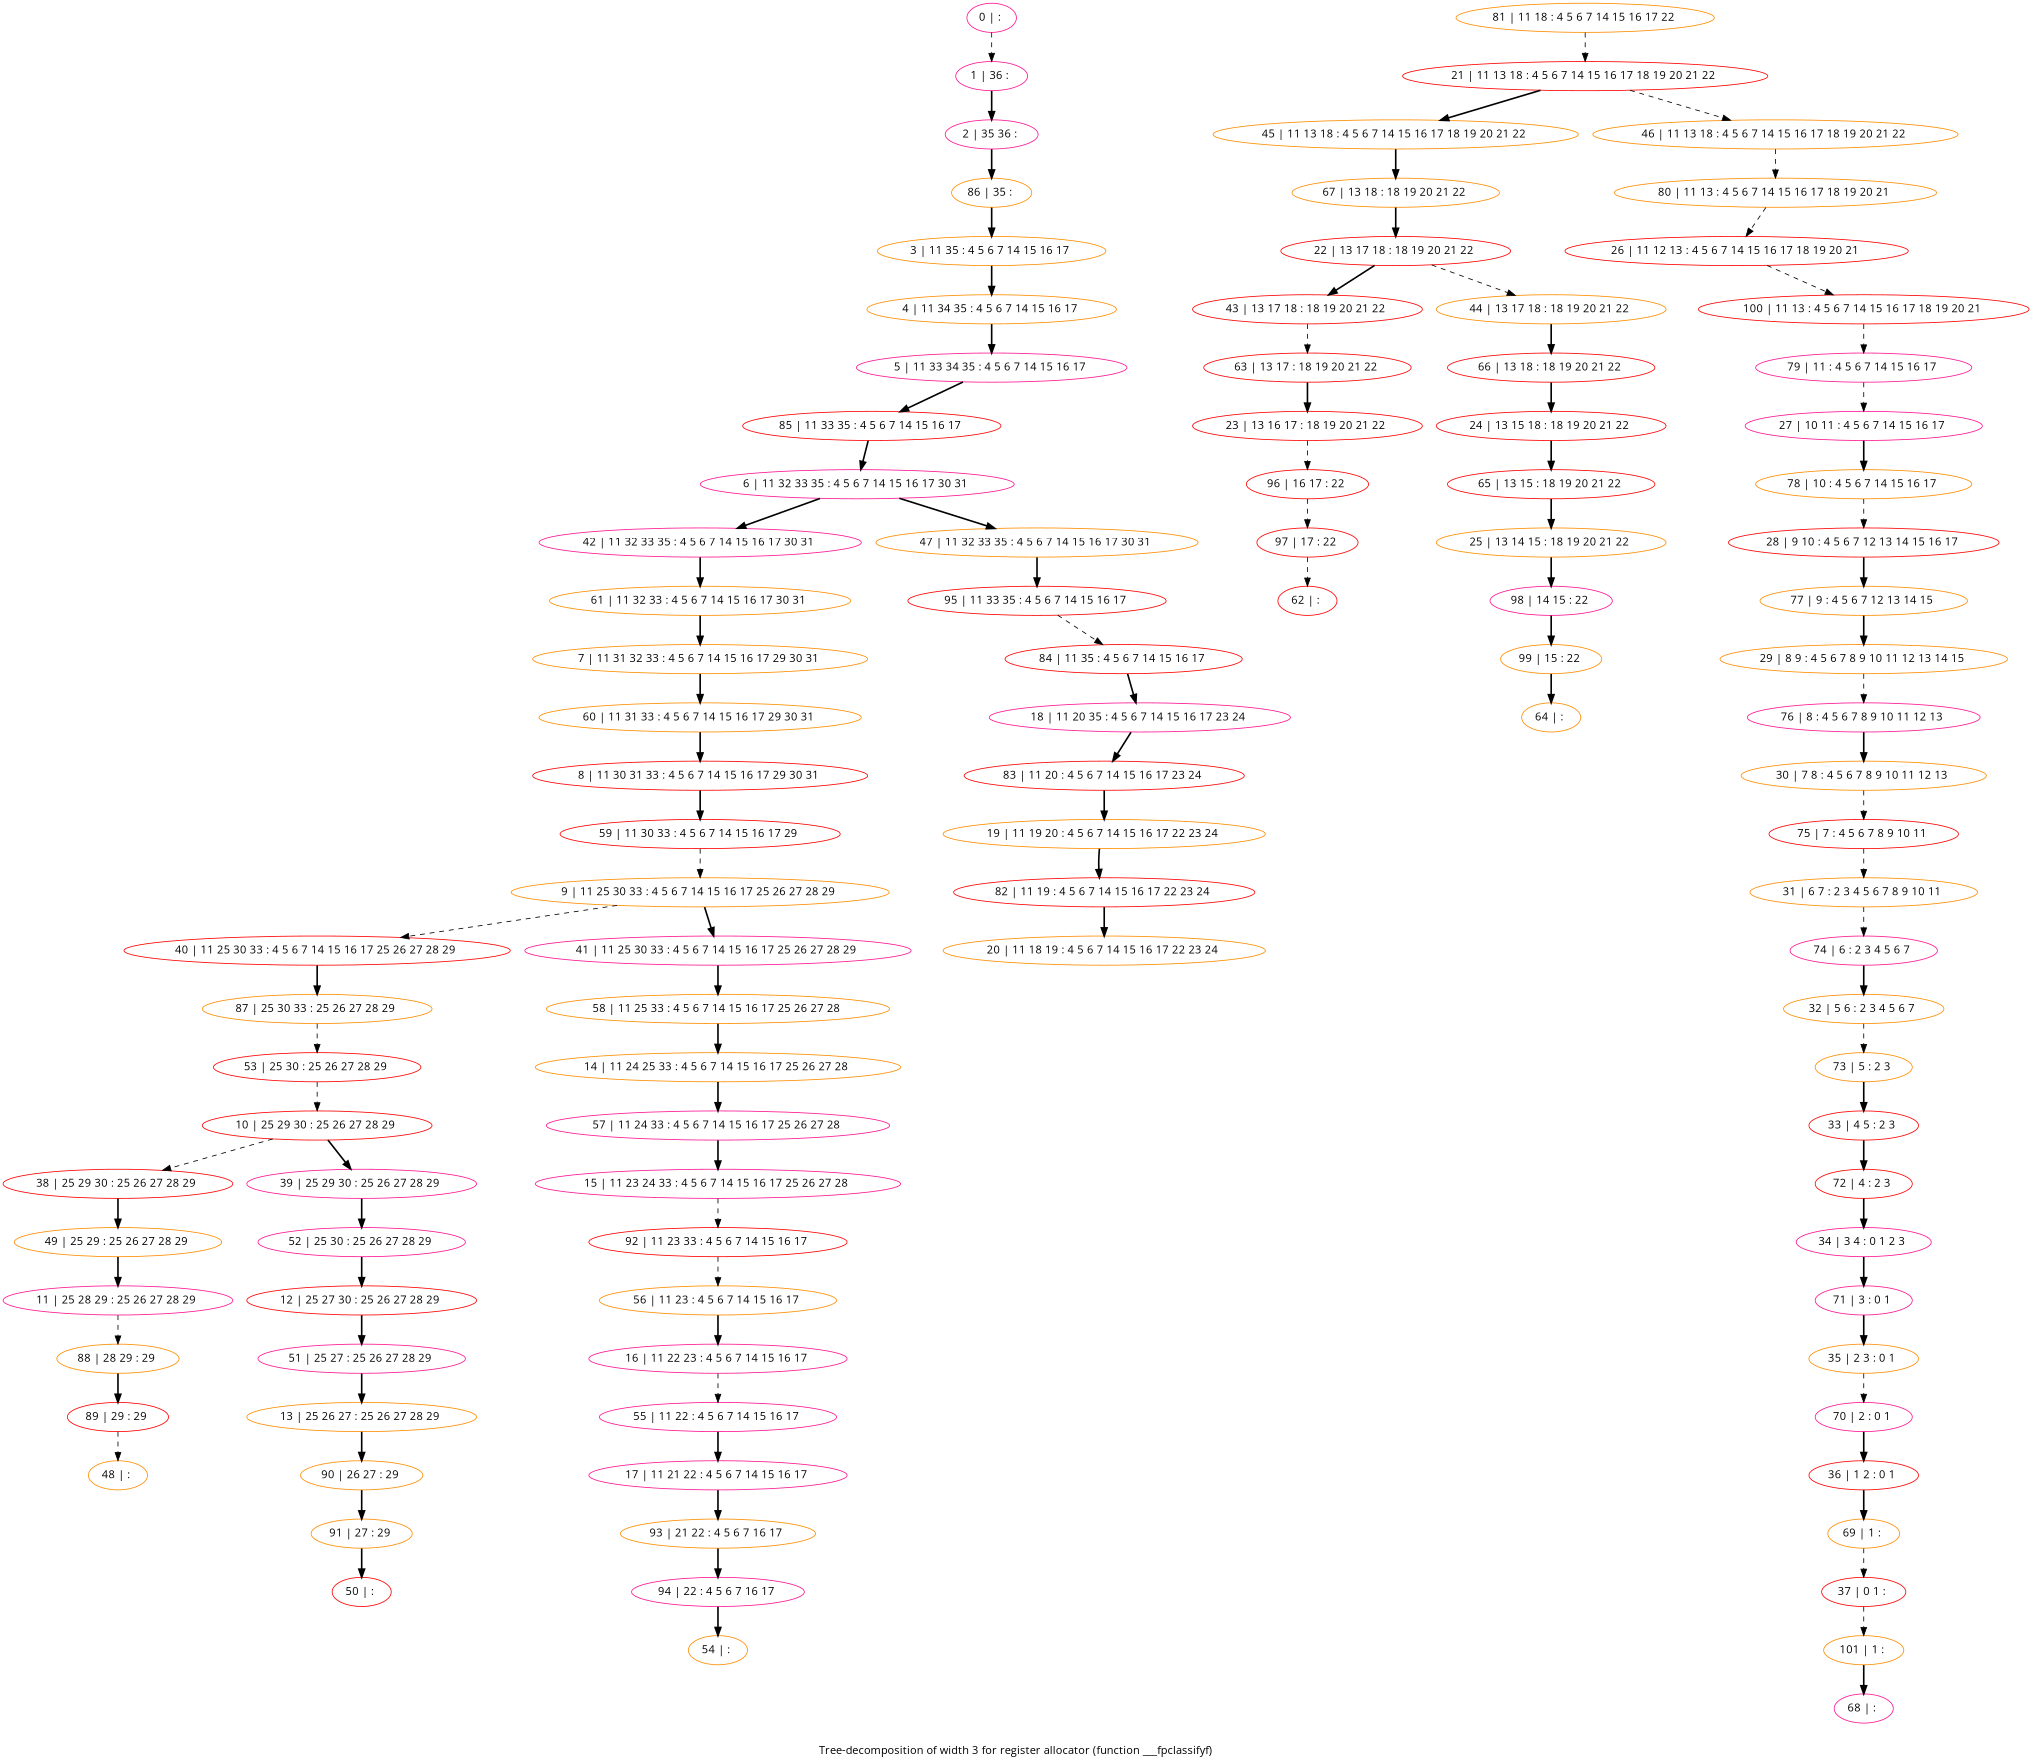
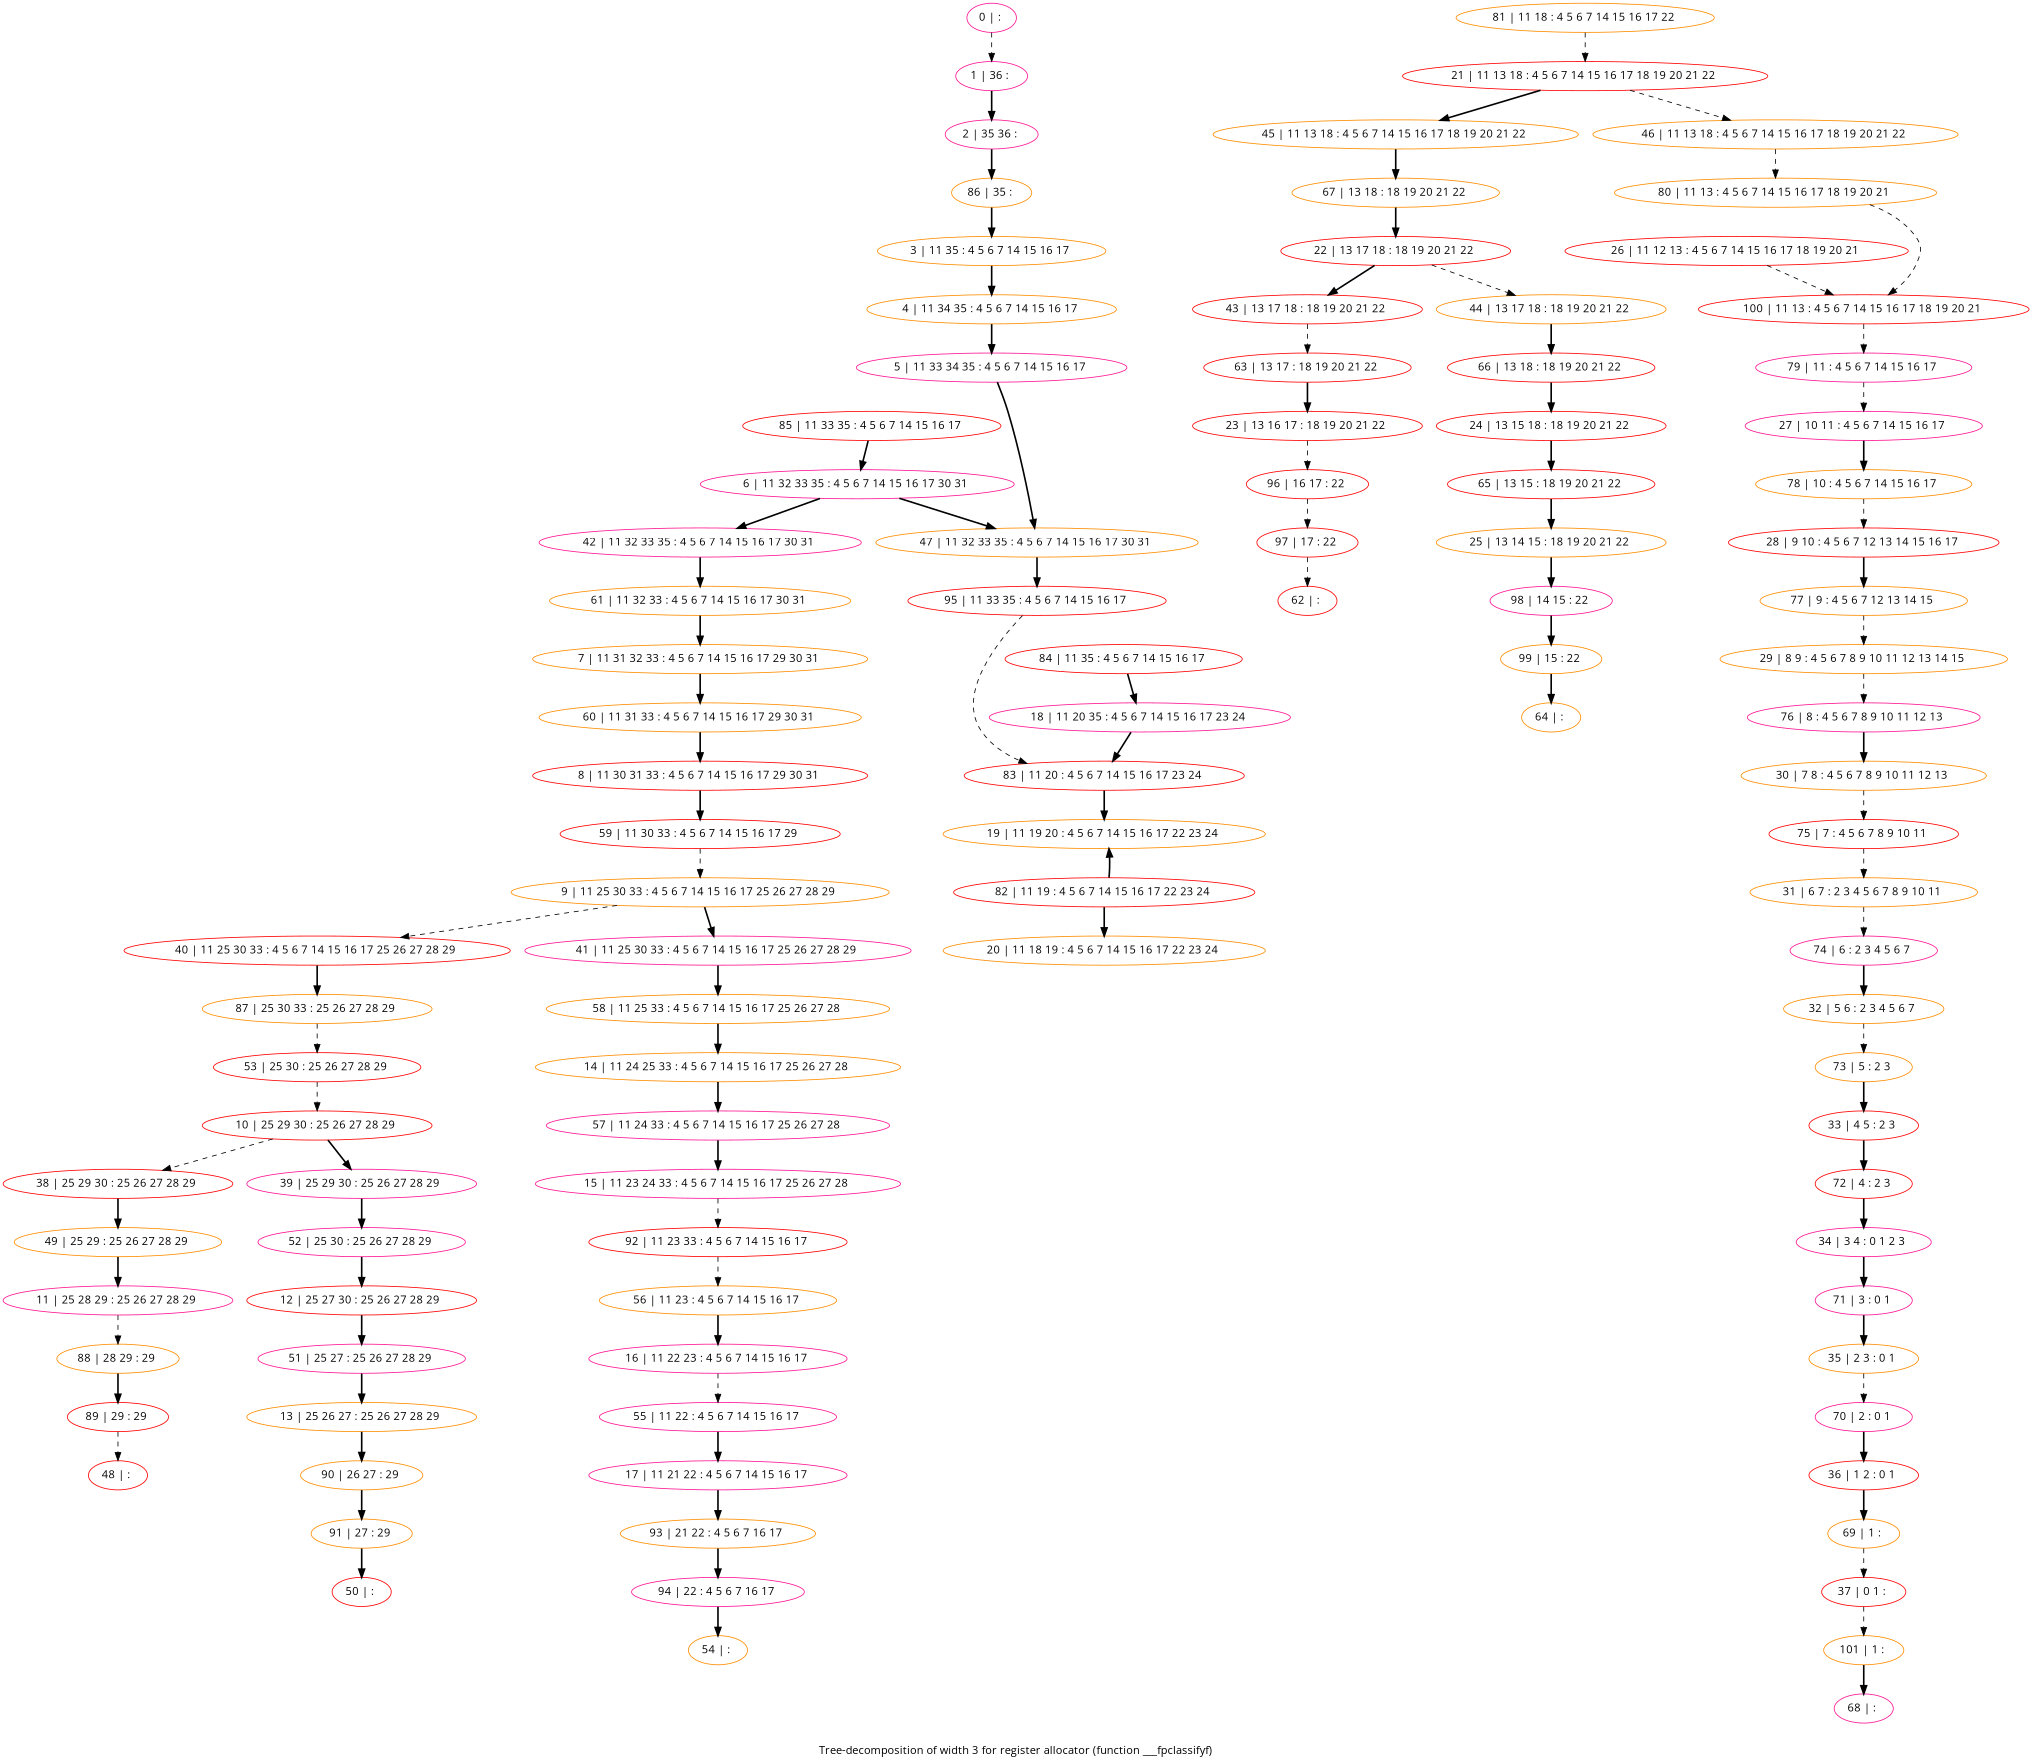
edge "80 | 11 13 : 4 5 6 7 14 15 16 17 18 19 20 21" -> "26 | 11 12 13 : 4 5 6 7 14 15 16 17 18 19 20 21": now "80 | 11 13 : 4 5 6 7 14 15 16 17 18 19 20 21" -> "100 | 11 13 : 4 5 6 7 14 15 16 17 18 19 20 21"
edge "5 | 11 33 34 35 : 4 5 6 7 14 15 16 17" -> "85 | 11 33 35 : 4 5 6 7 14 15 16 17": now "5 | 11 33 34 35 : 4 5 6 7 14 15 16 17" -> "47 | 11 32 33 35 : 4 5 6 7 14 15 16 17 30 31"
edge "77 | 9 : 4 5 6 7 12 13 14 15" -> "29 | 8 9 : 4 5 6 7 8 9 10 11 12 13 14 15": style bold -> dashed
edge "95 | 11 33 35 : 4 5 6 7 14 15 16 17" -> "84 | 11 35 : 4 5 6 7 14 15 16 17": now "95 | 11 33 35 : 4 5 6 7 14 15 16 17" -> "83 | 11 20 : 4 5 6 7 14 15 16 17 23 24"
edge "19 | 11 19 20 : 4 5 6 7 14 15 16 17 22 23 24" -> "82 | 11 19 : 4 5 6 7 14 15 16 17 22 23 24": reversed
node "48 | :": color darkorange -> red
